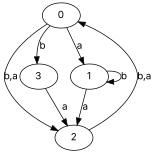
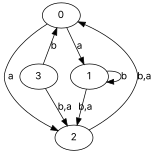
edge "0" -> "3": reversed
edge "0" -> "2": label "b,a" -> "a"
edge "3" -> "2": label "a" -> "b,a"
edge "1" -> "2": label "a" -> "b,a"
